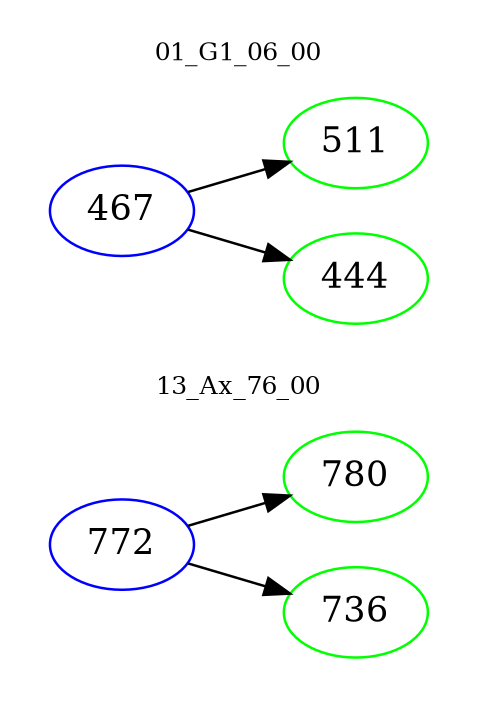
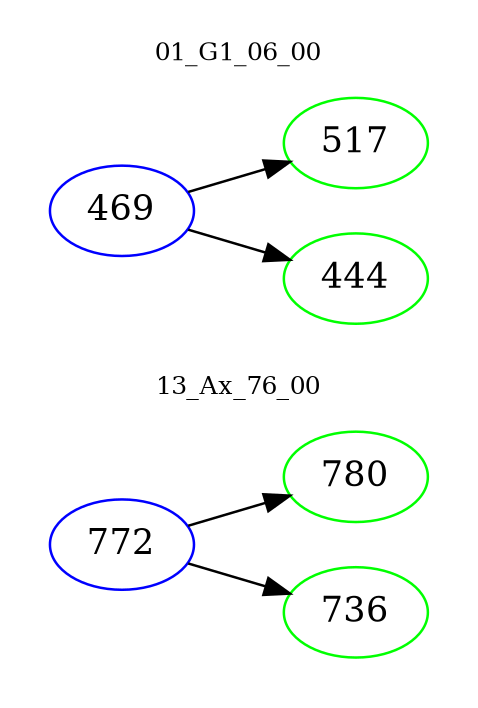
node "511": label "511" -> "517"
node "467": label "467" -> "469"
